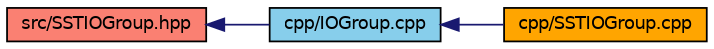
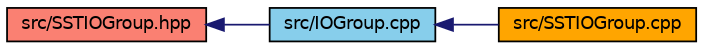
node "cpp/IOGroup.cpp": label "cpp/IOGroup.cpp" -> "src/IOGroup.cpp"
node "cpp/SSTIOGroup.cpp": label "cpp/SSTIOGroup.cpp" -> "src/SSTIOGroup.cpp"
